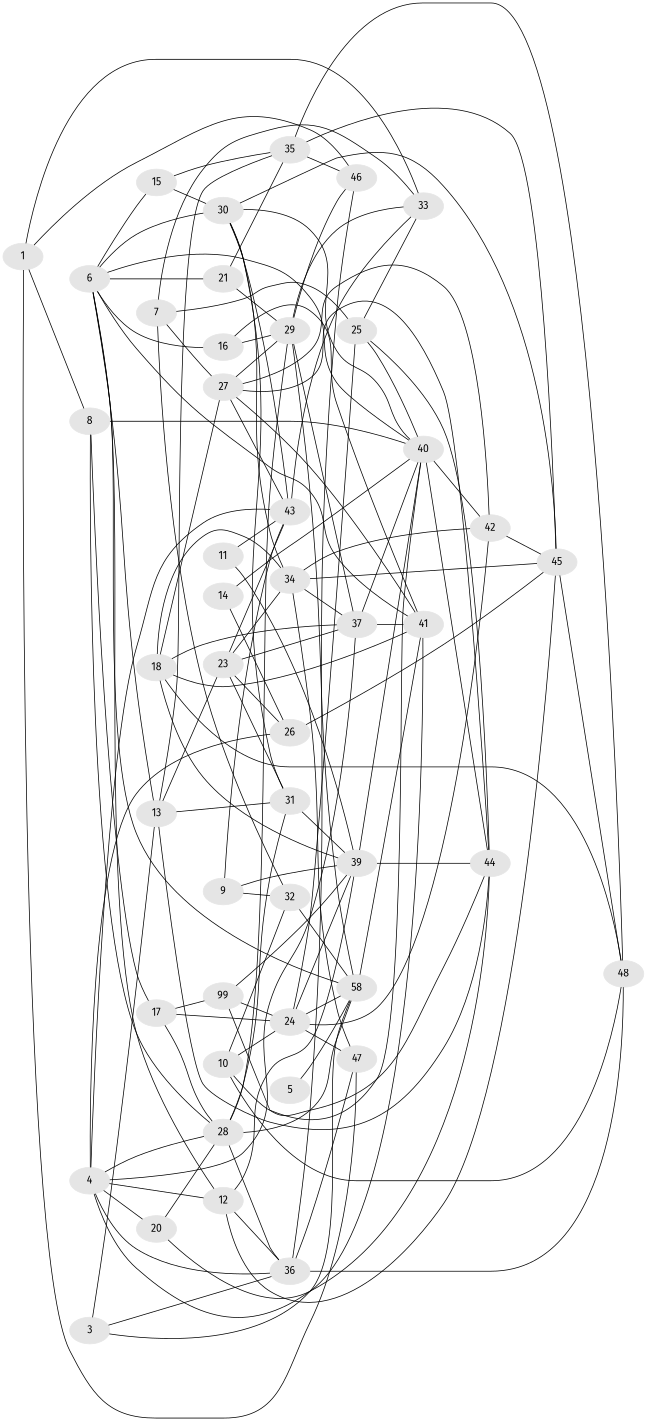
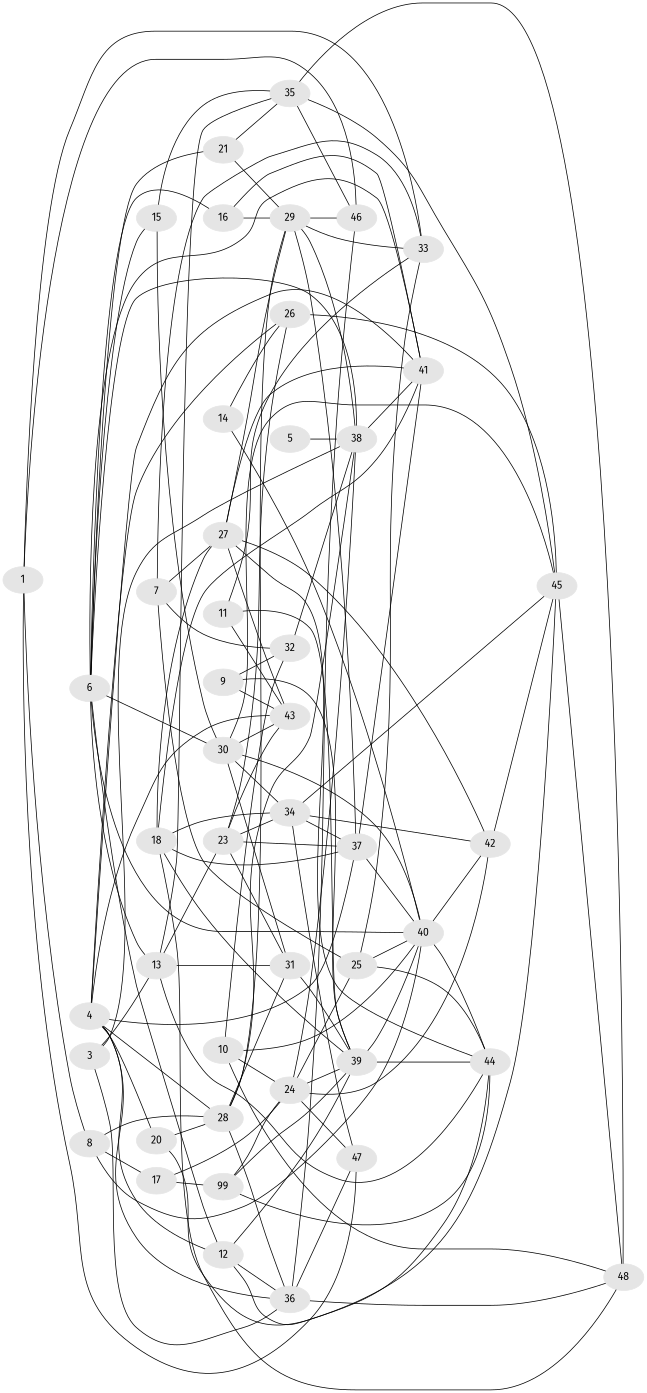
edge "33" -- "43": now "33" -- "11"
node "58": label "58" -> "38"
edge "17" -- "28": removed
